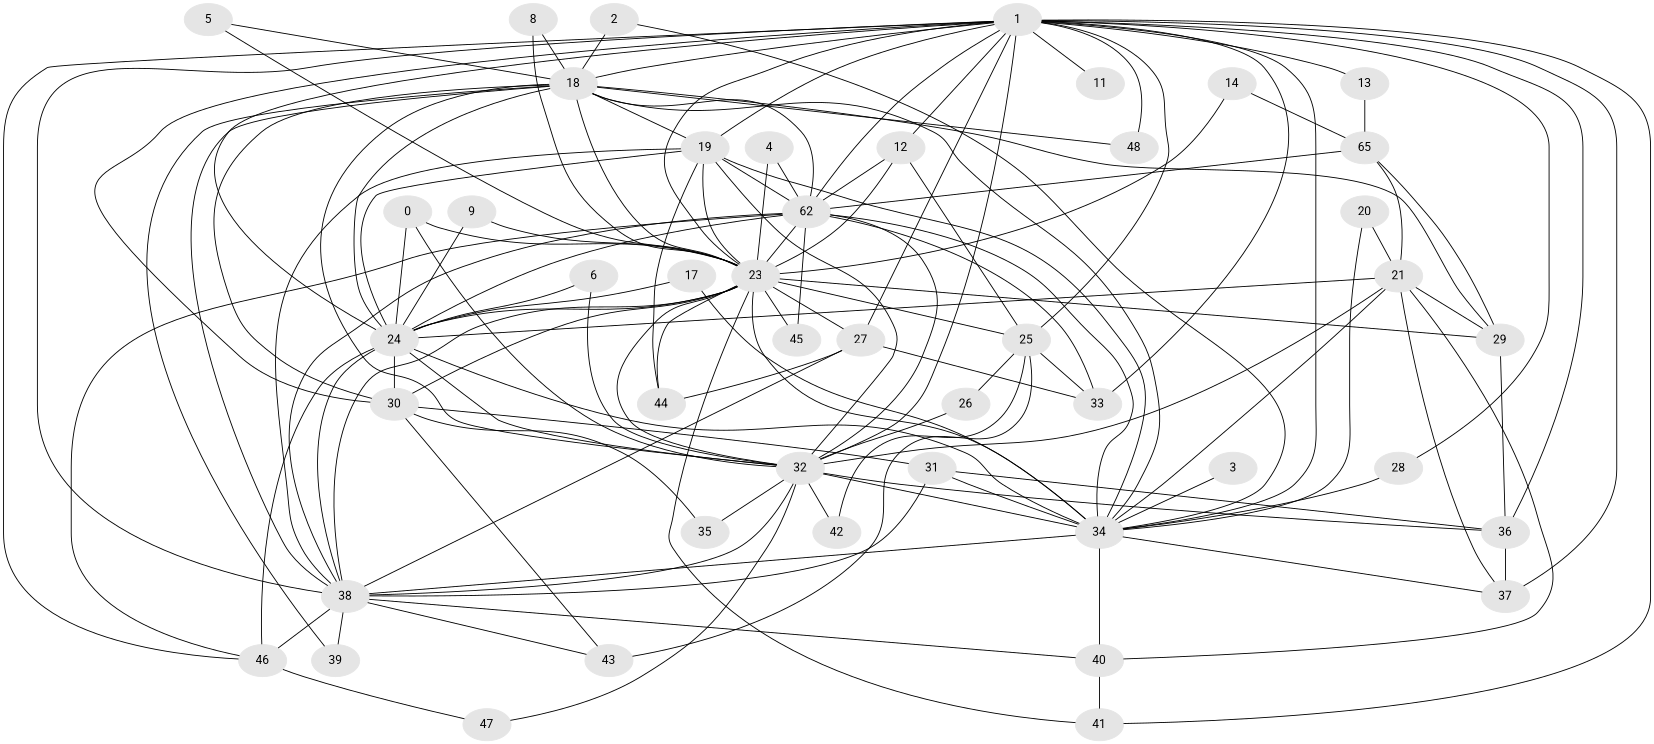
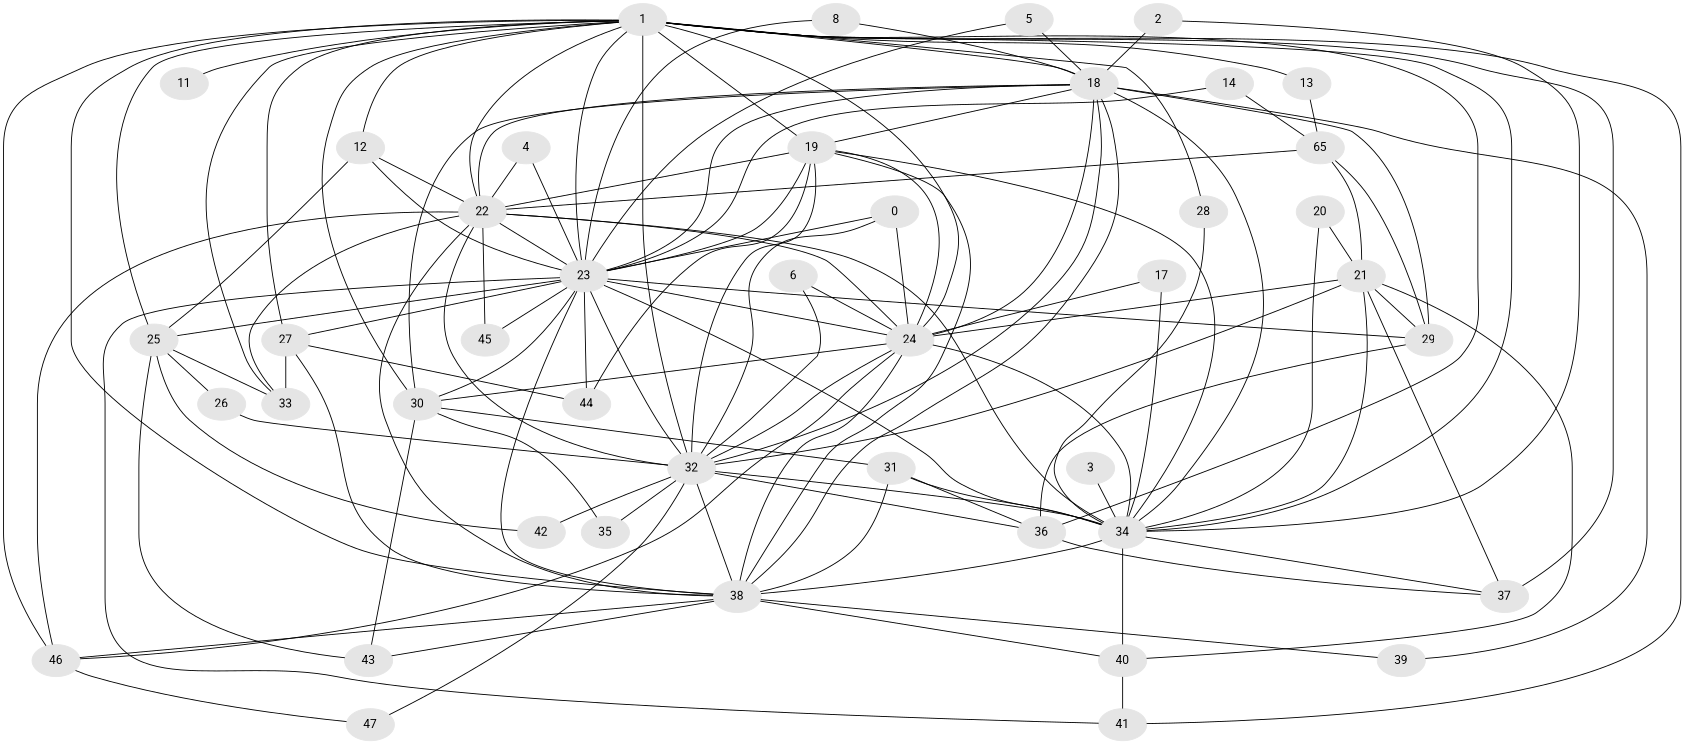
node "48": removed
node "9": removed
node "62": label "62" -> "22"
